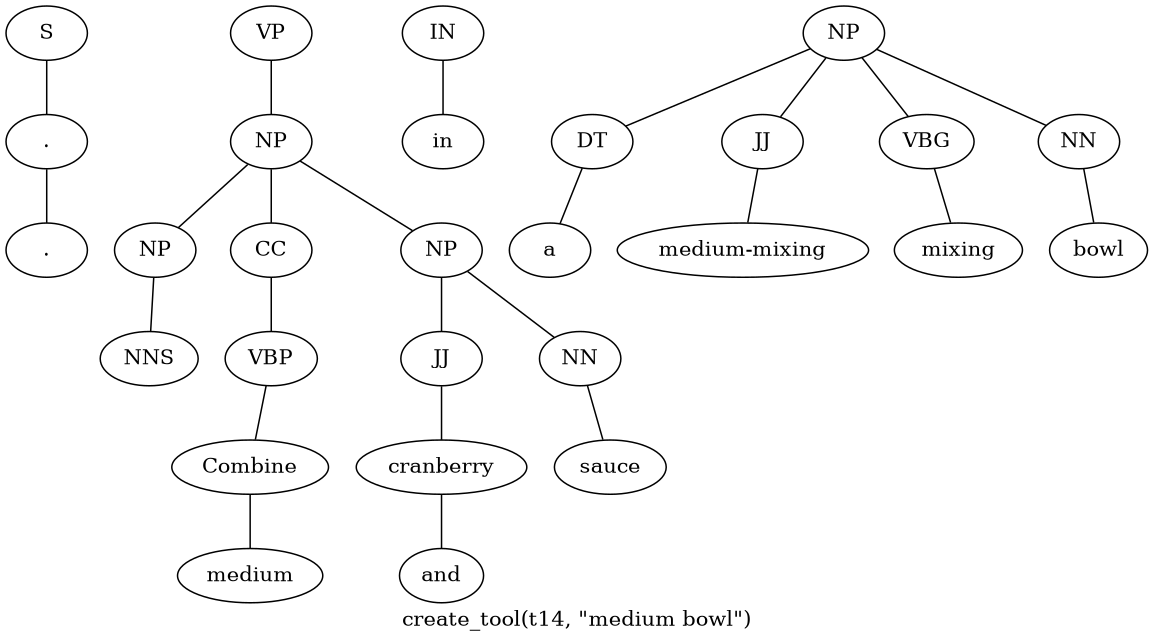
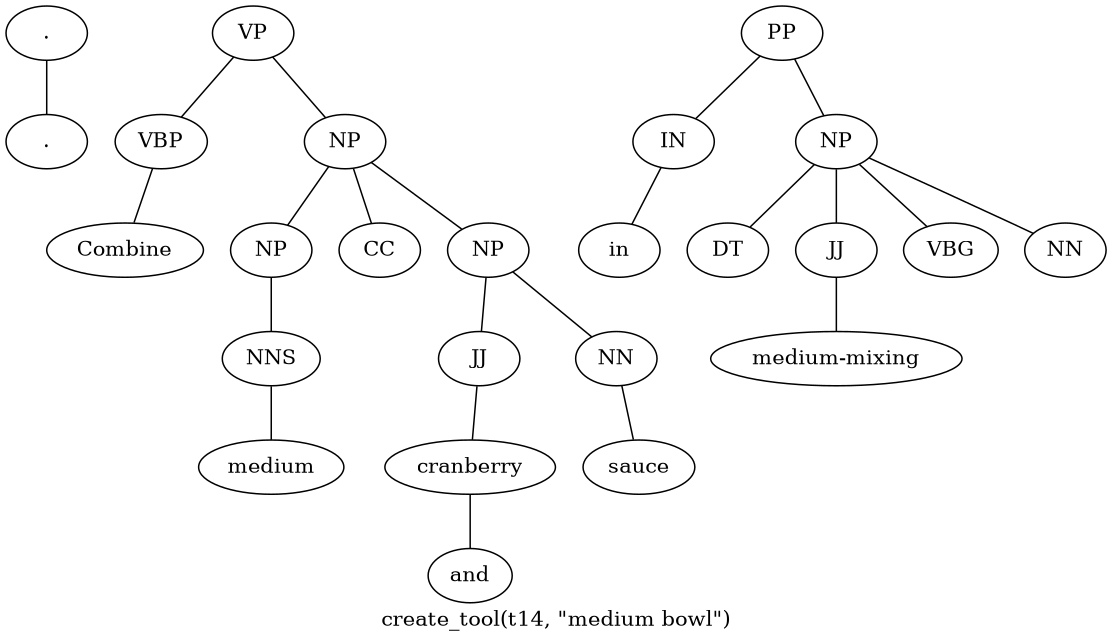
node "S": removed
node "PP": added
node "a": removed
node "mixing": removed
node "bowl": removed
edge "CC" -- "VBP": now "VP" -- "VBP"
edge "Combine" -- "medium": now "NNS" -- "medium"
